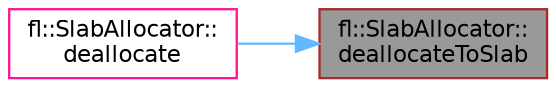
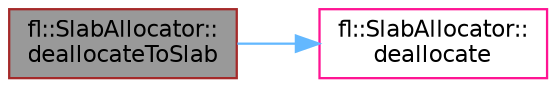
edge "fl::SlabAllocator:: deallocate" -> "fl::SlabAllocator:: deallocateToSlab": reversed
